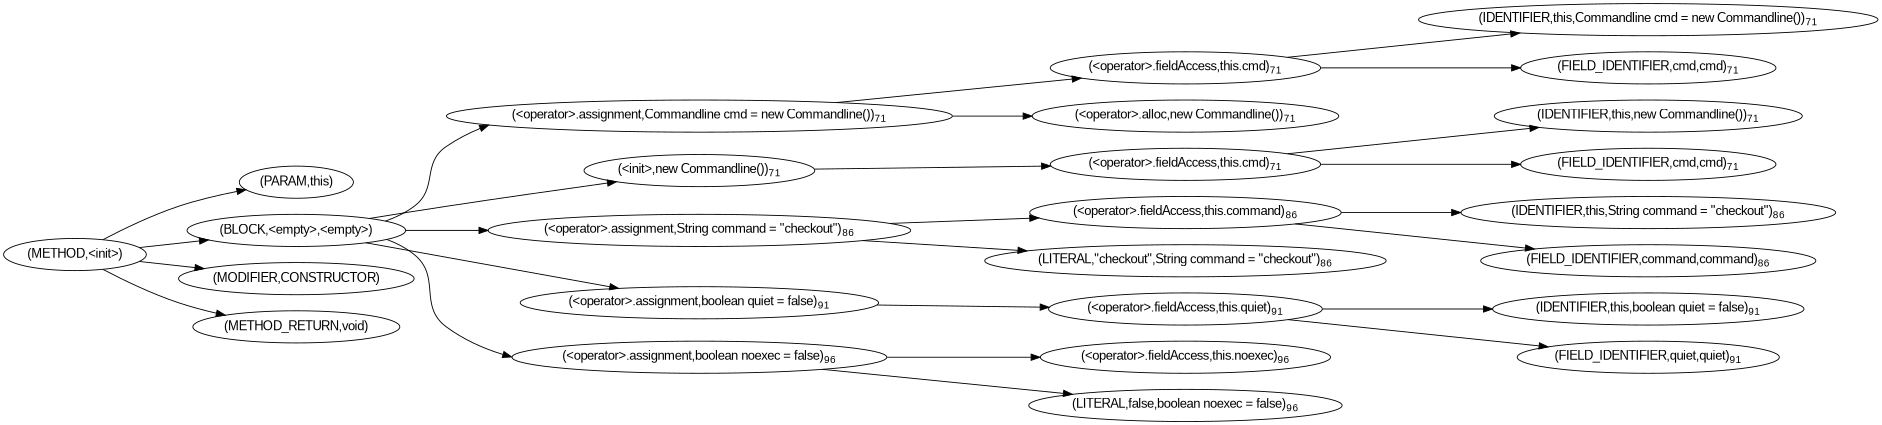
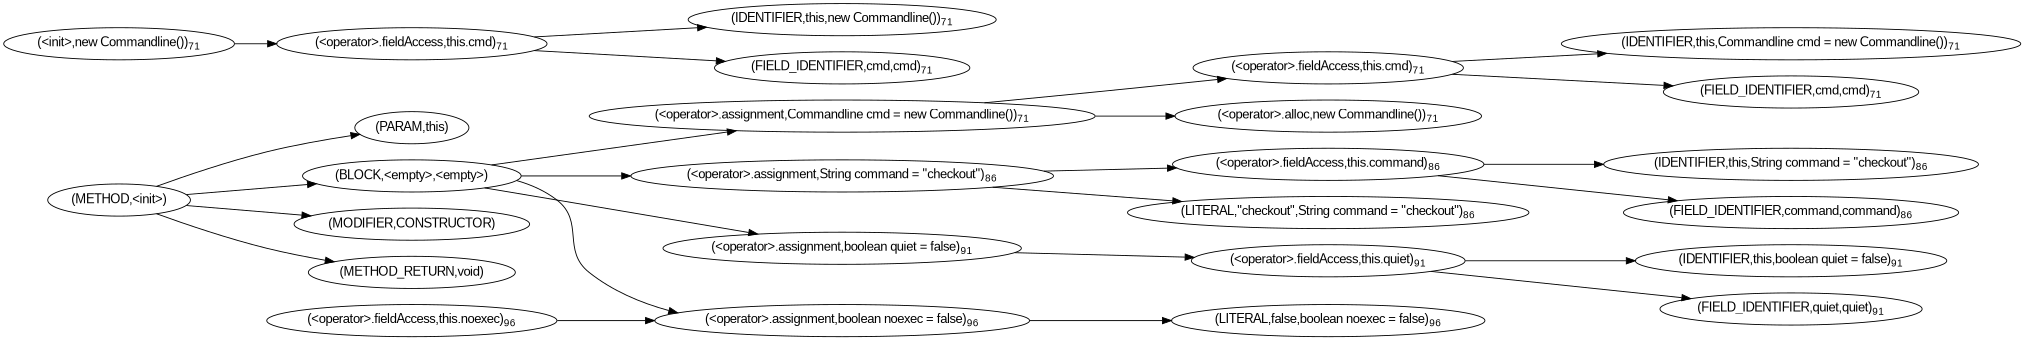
edge "(BLOCK,<empty>,<empty>)" -> "(<init>,new Commandline())": removed
edge "(<operator>.assignment,boolean noexec = false)" -> "(<operator>.fieldAccess,this.noexec)": reversed
